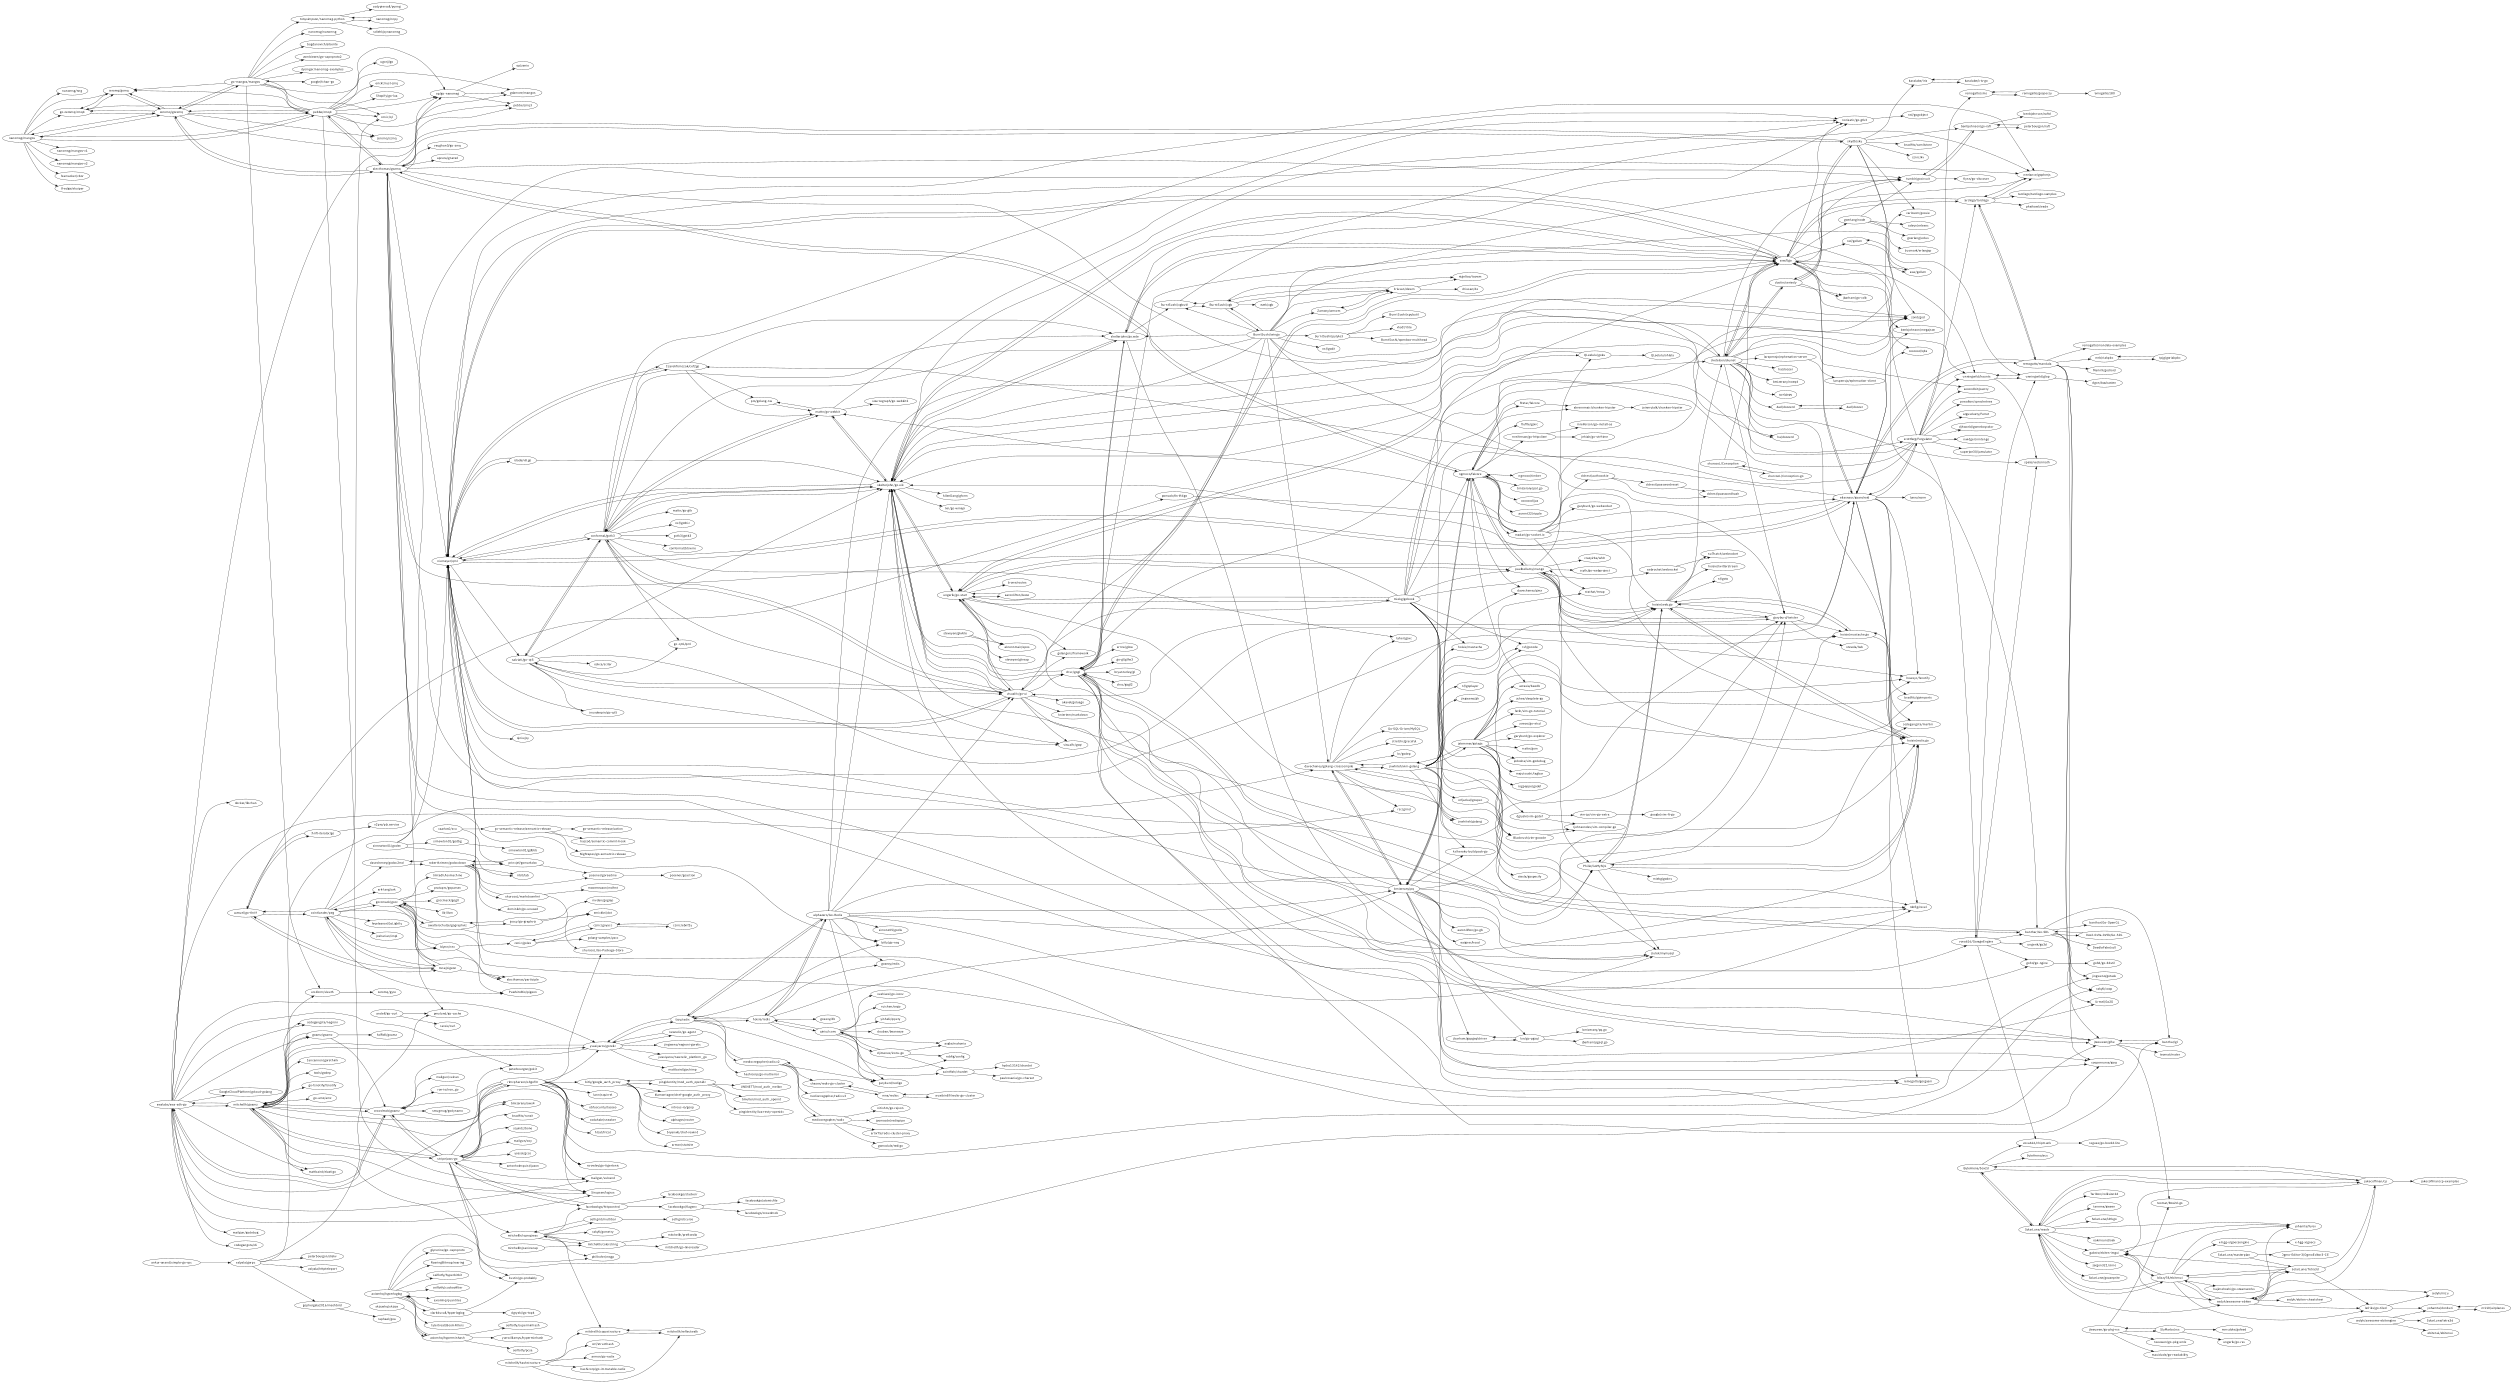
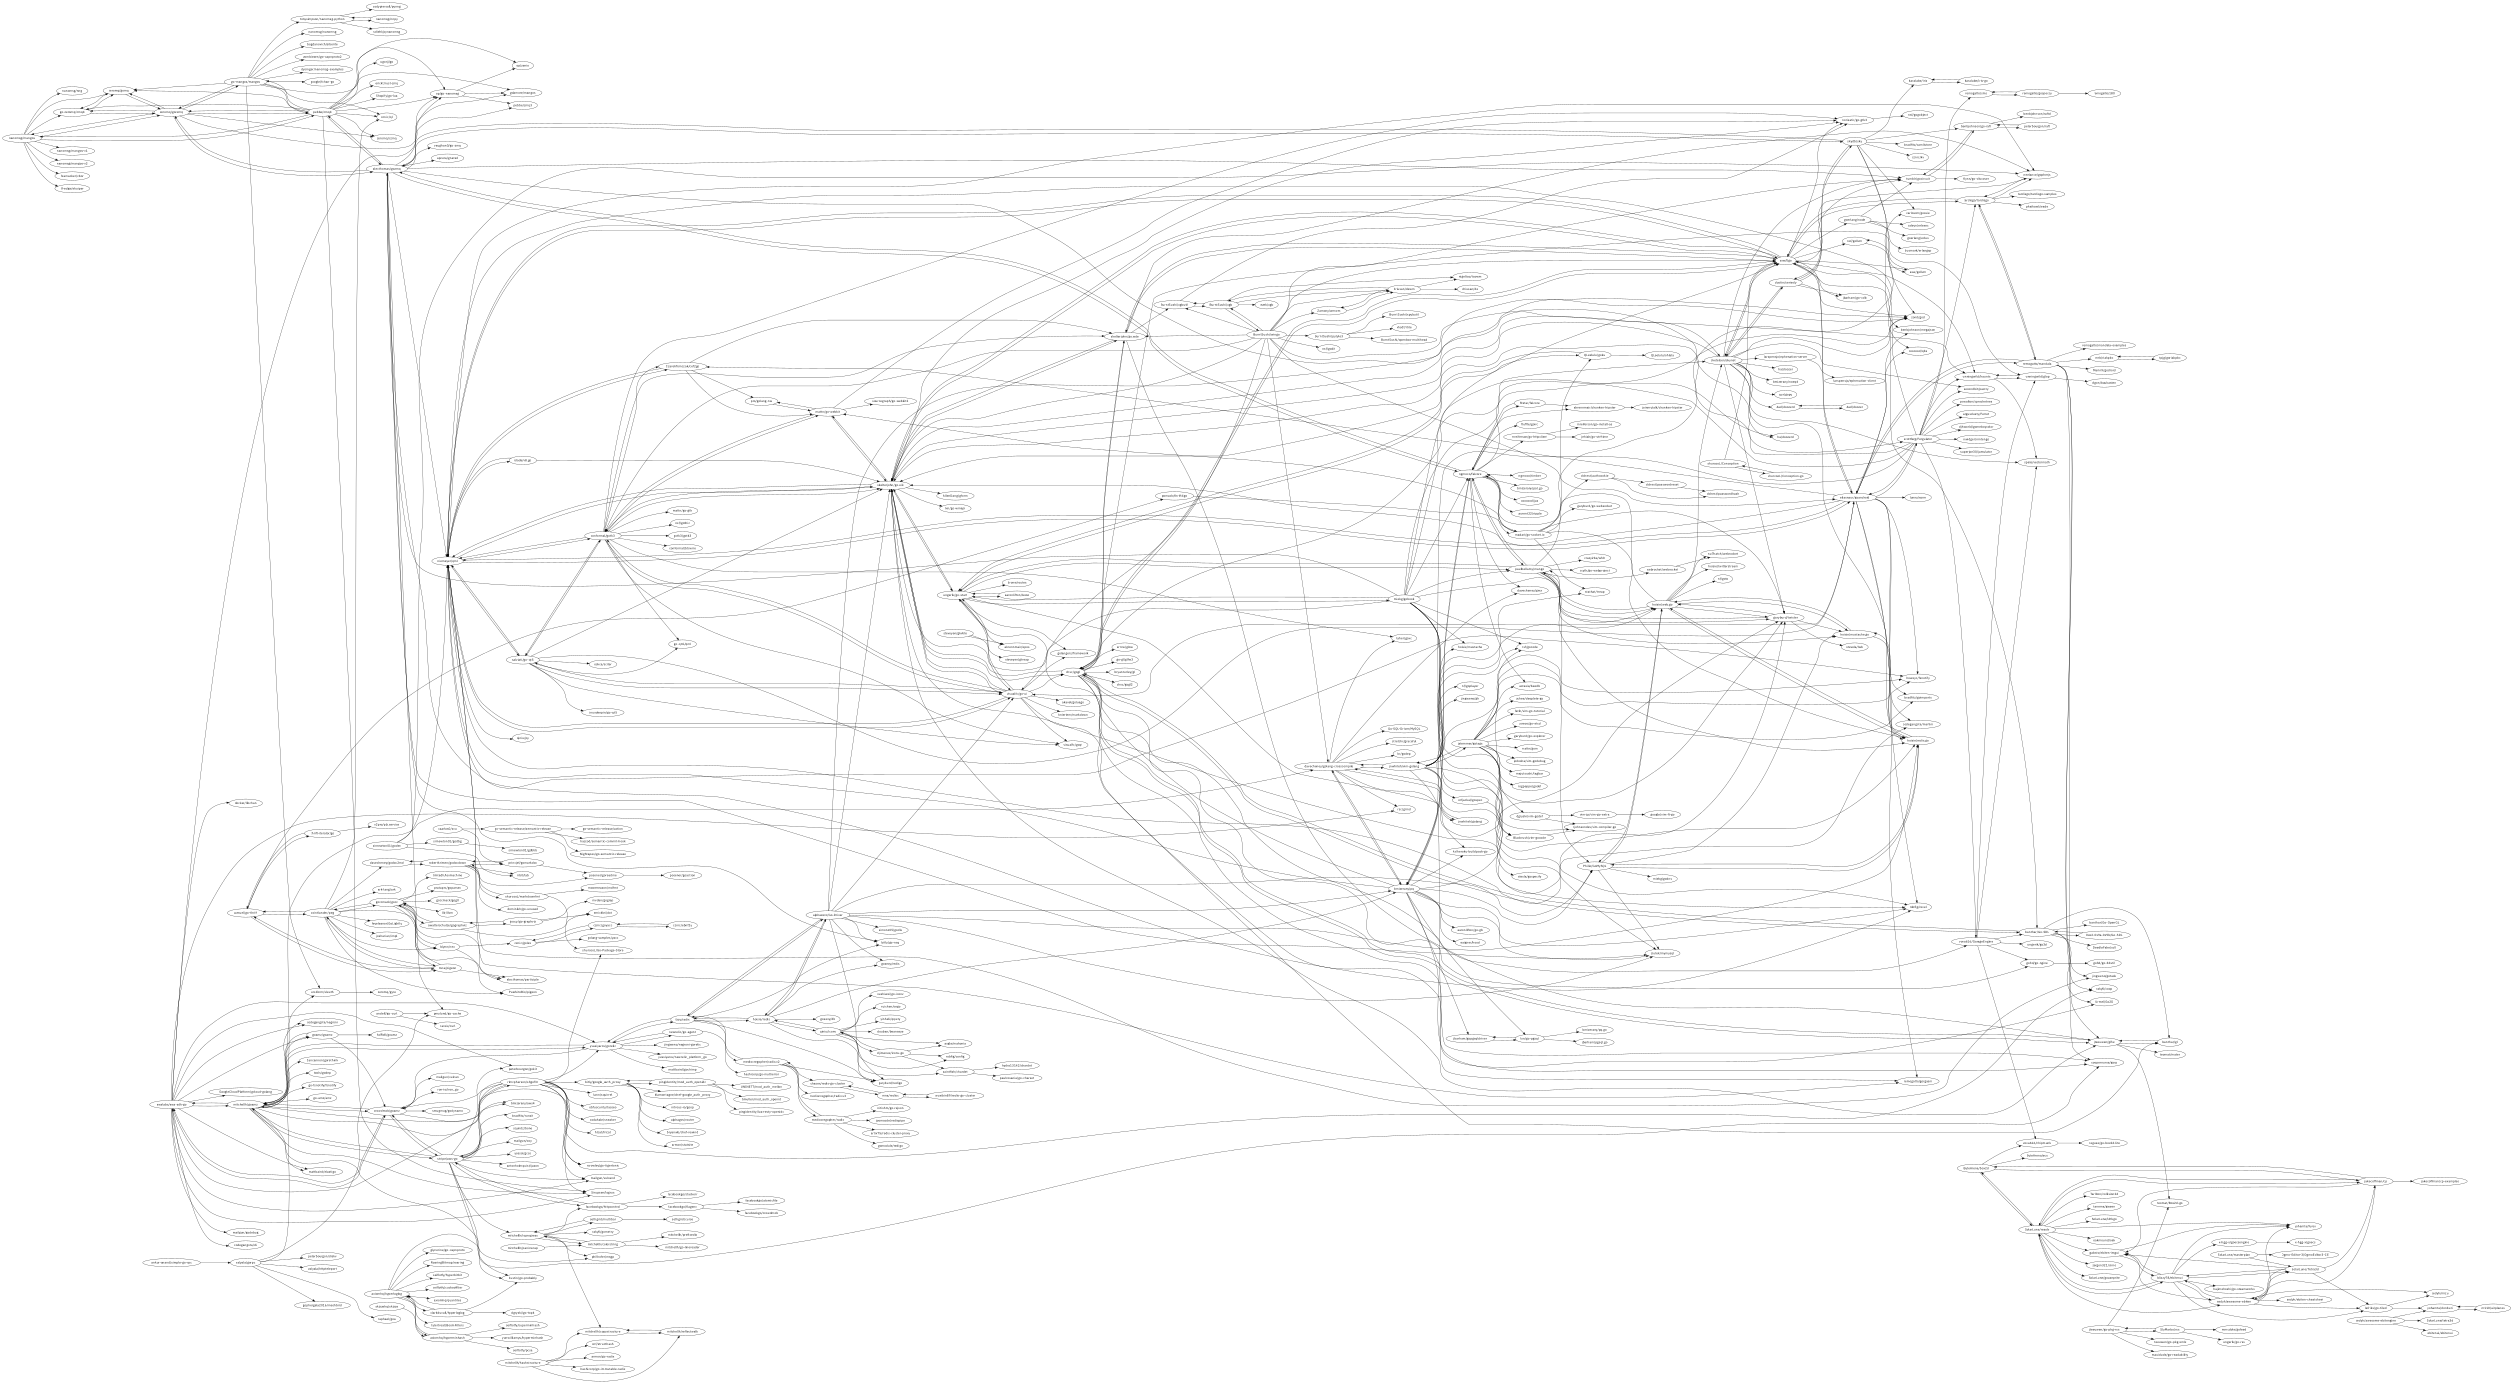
edge "pebbe/zmq4" -> "pebbe/zmq3": now "pebbe/zmq4" -> "op/zenio"
edge "linuxdeepin/go-qt5" -> "niemeyer/qml": now "salviati/go-qt5" -> "niemeyer/qml"
node "alphazero/Go-Redis": label "alphazero/Go-Redis" -> "alphazero/Go-Driver"
edge "gophergala2016/meshbird" -> "raphael/goa": now "valyala/gorpc" -> "raphael/goa"
